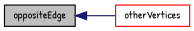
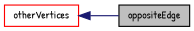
edge "otherVertices" -> "oppositeEdge": reversed
